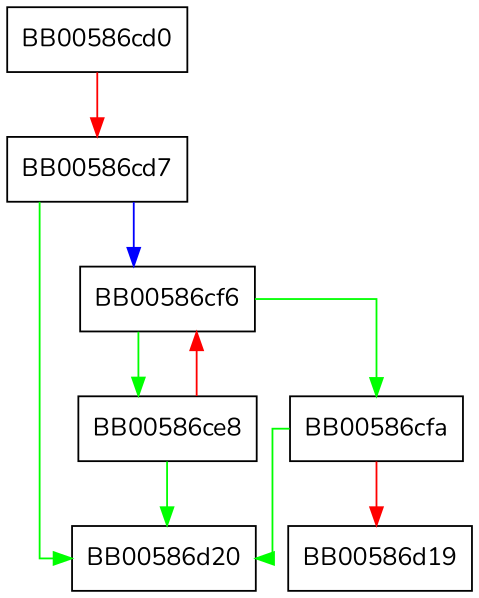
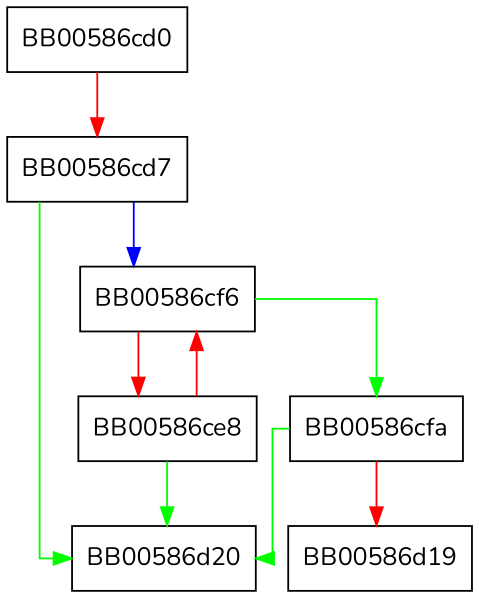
edge "BB00586cf6" -> "BB00586ce8": color green -> red
